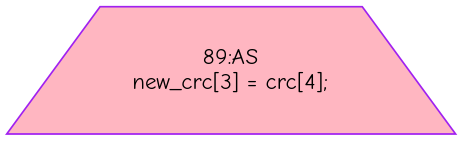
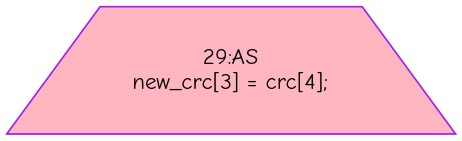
node "89:AS new_crc[3] = crc[4];": label "89:AS new_crc[3] = crc[4];" -> "29:AS new_crc[3] = crc[4];"
